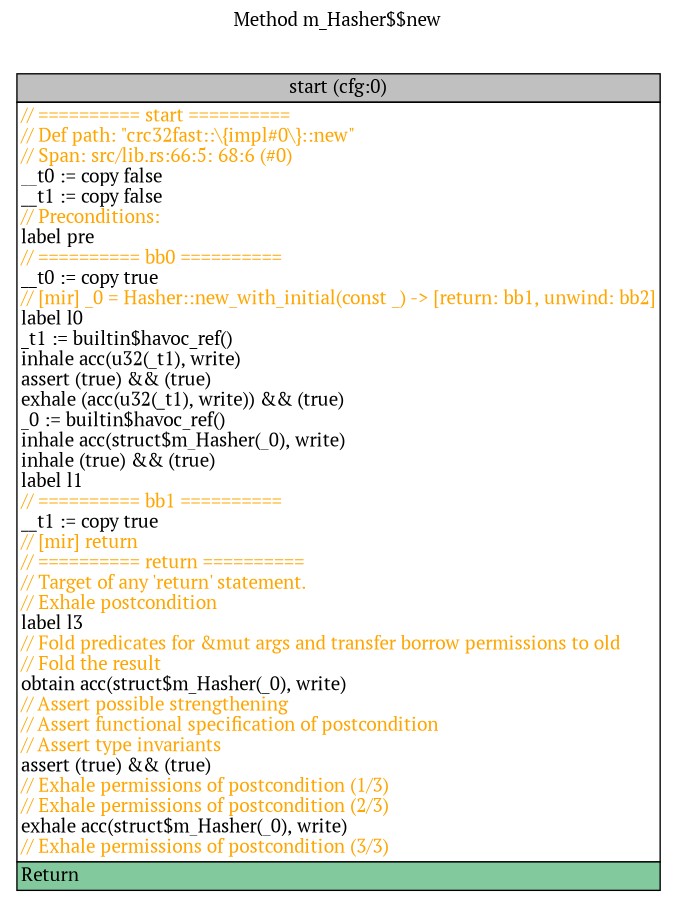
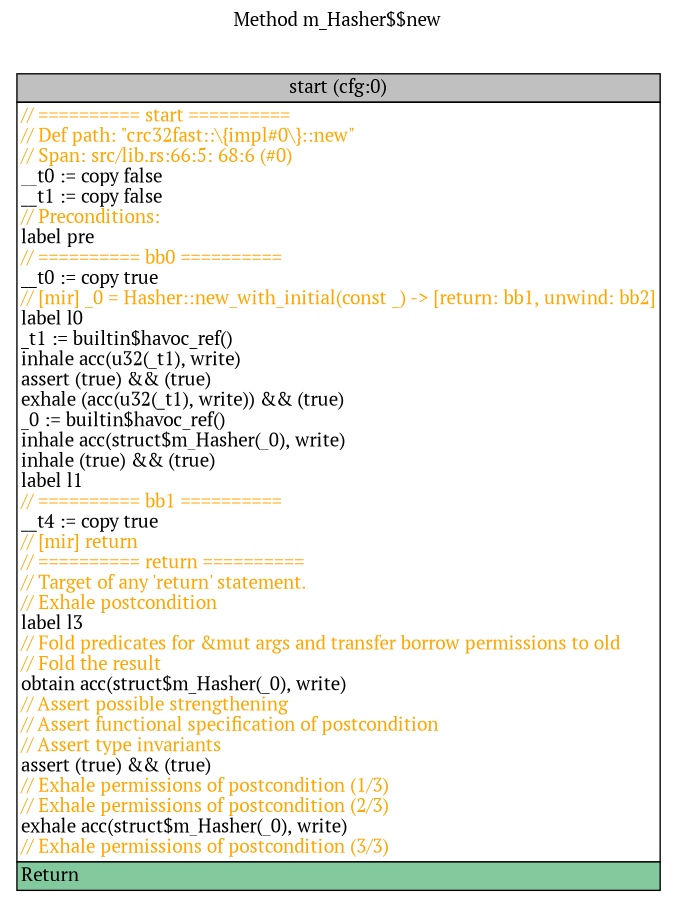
node "start (cfg:0)": text "__t1 := copy true" -> "__t4 := copy true"
